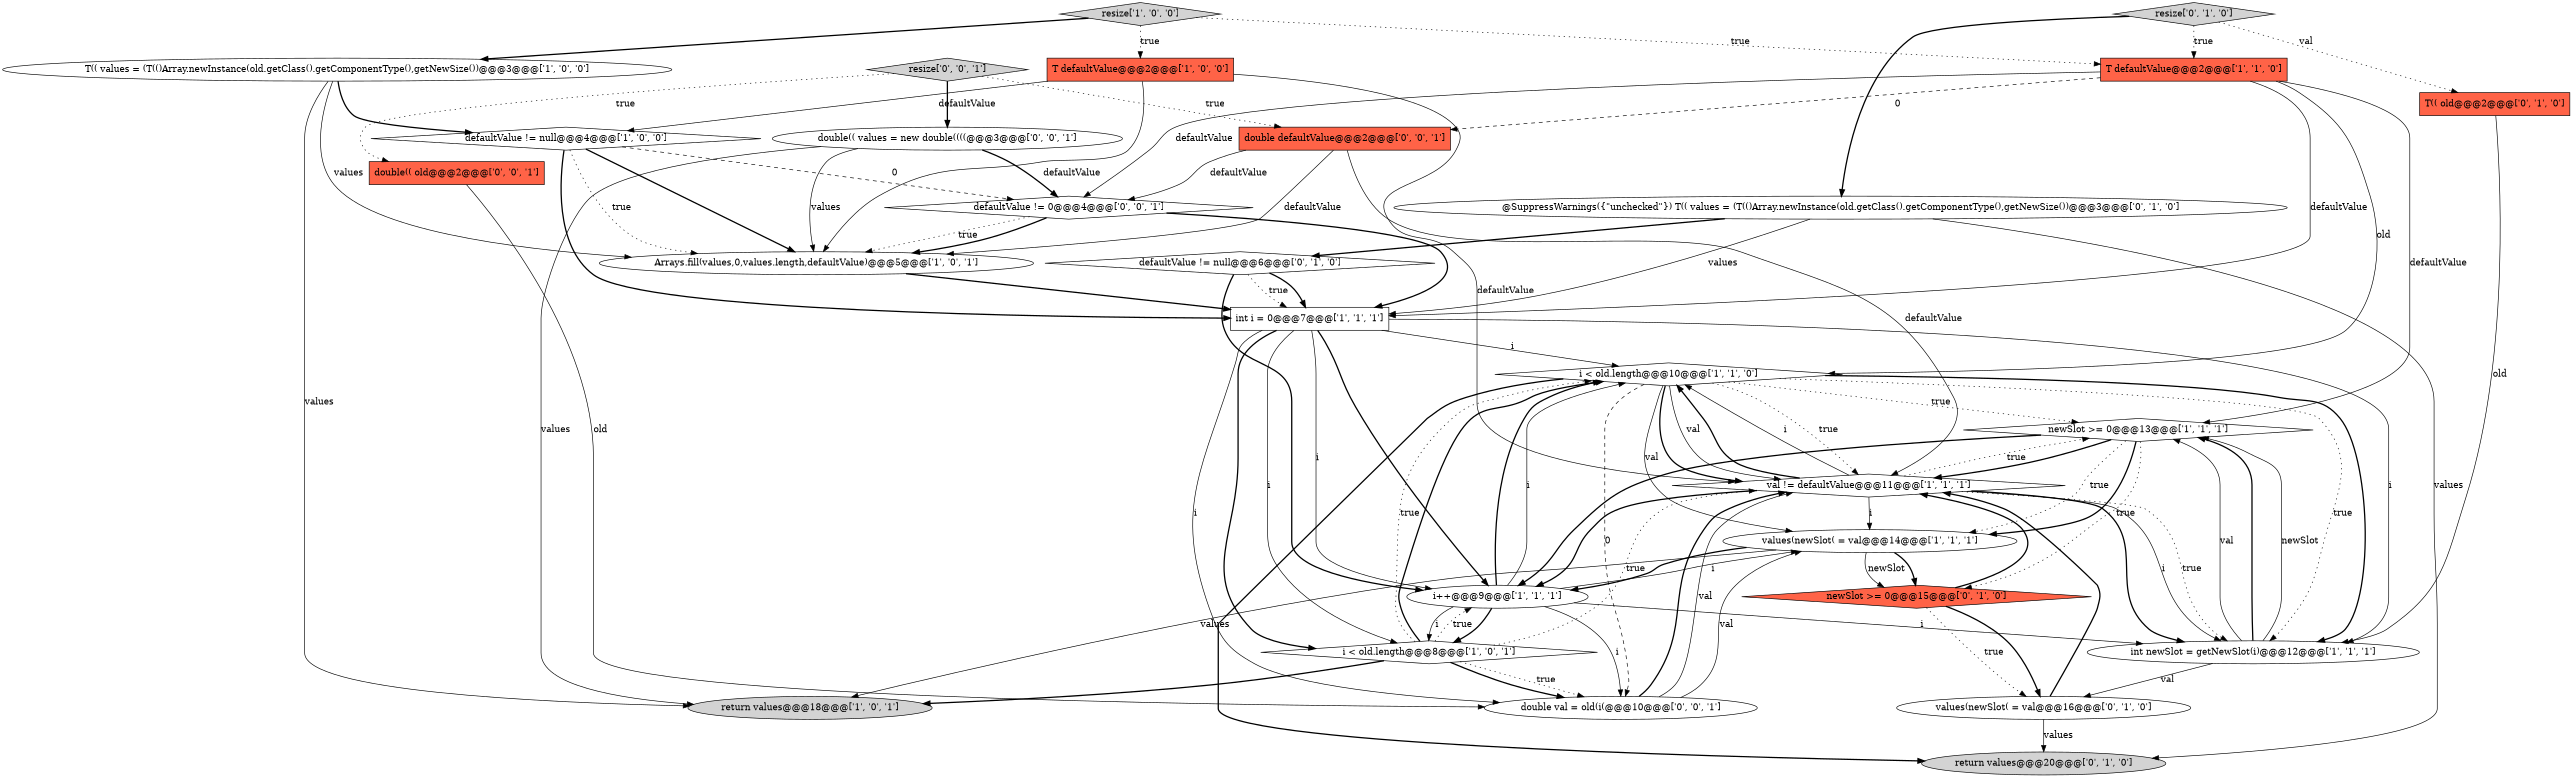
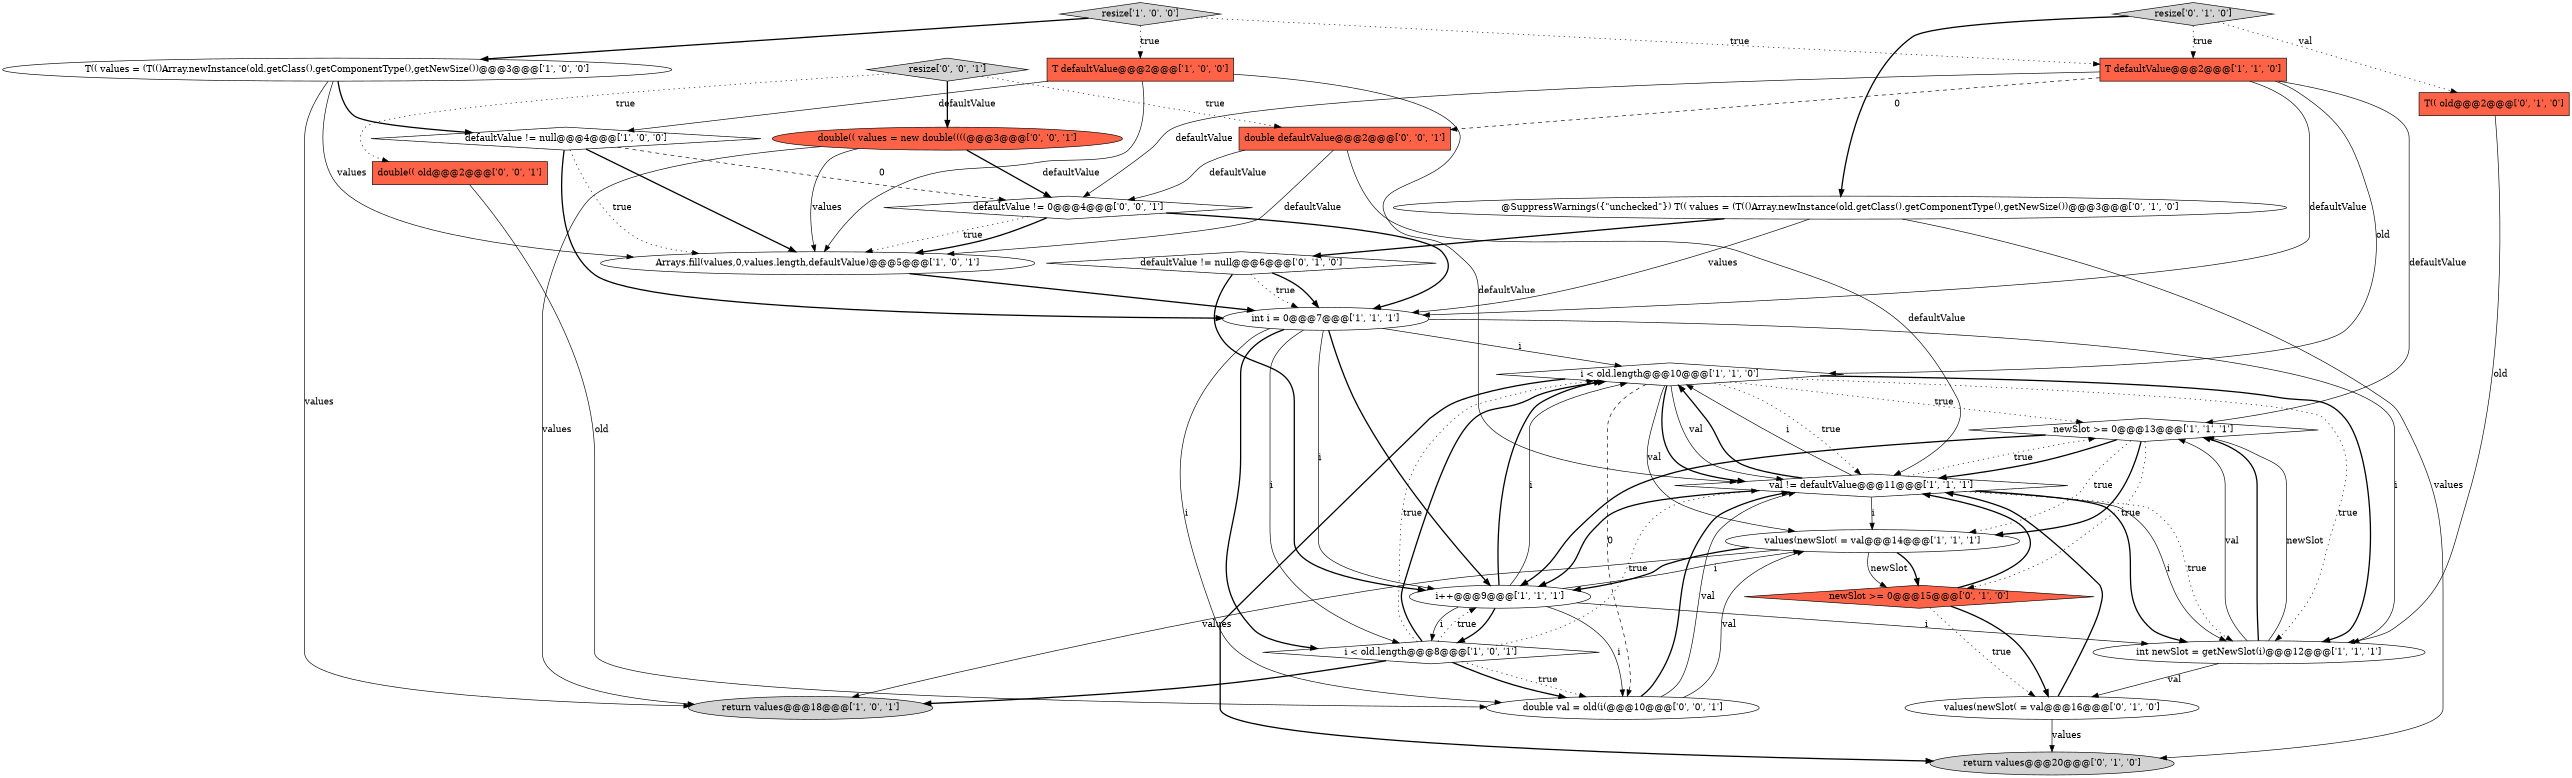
node "double(( values = new double((((@@@3@@@['0', '0', '1']": fillcolor white -> tomato
node "int i = 0@@@7@@@['1', '1', '1']": shape box -> ellipse
